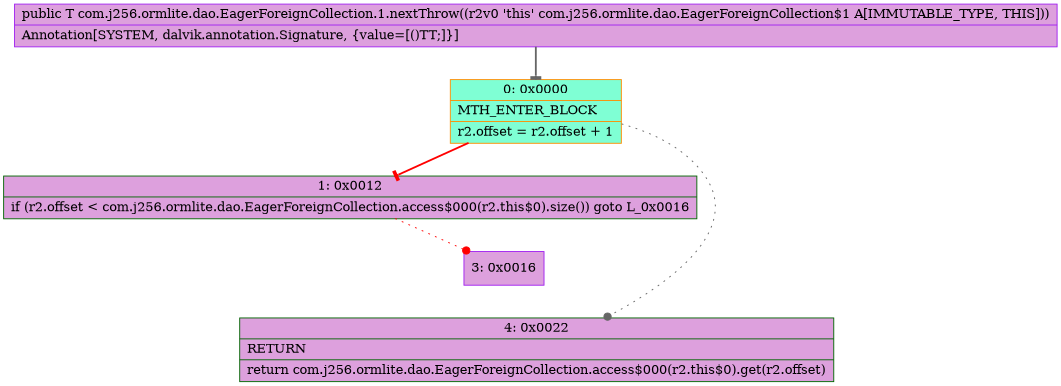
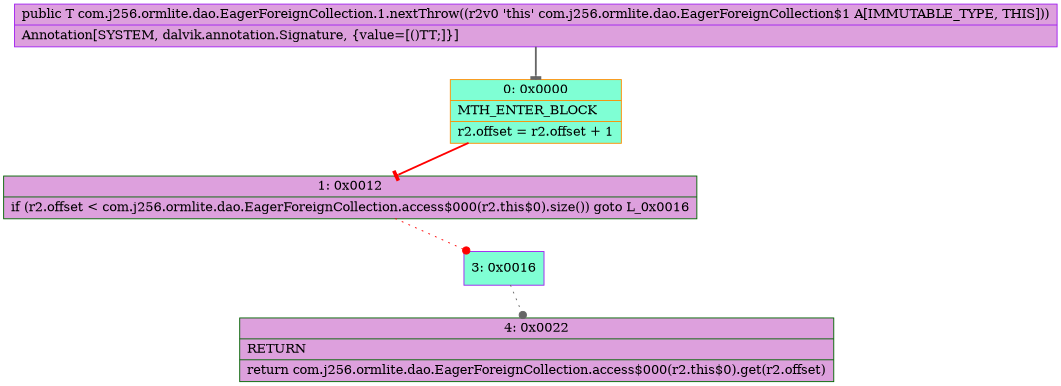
edge "0: 0x0000" -> "4: 0x0022": now "3: 0x0016" -> "4: 0x0022"
node "3: 0x0016": fillcolor plum -> aquamarine
